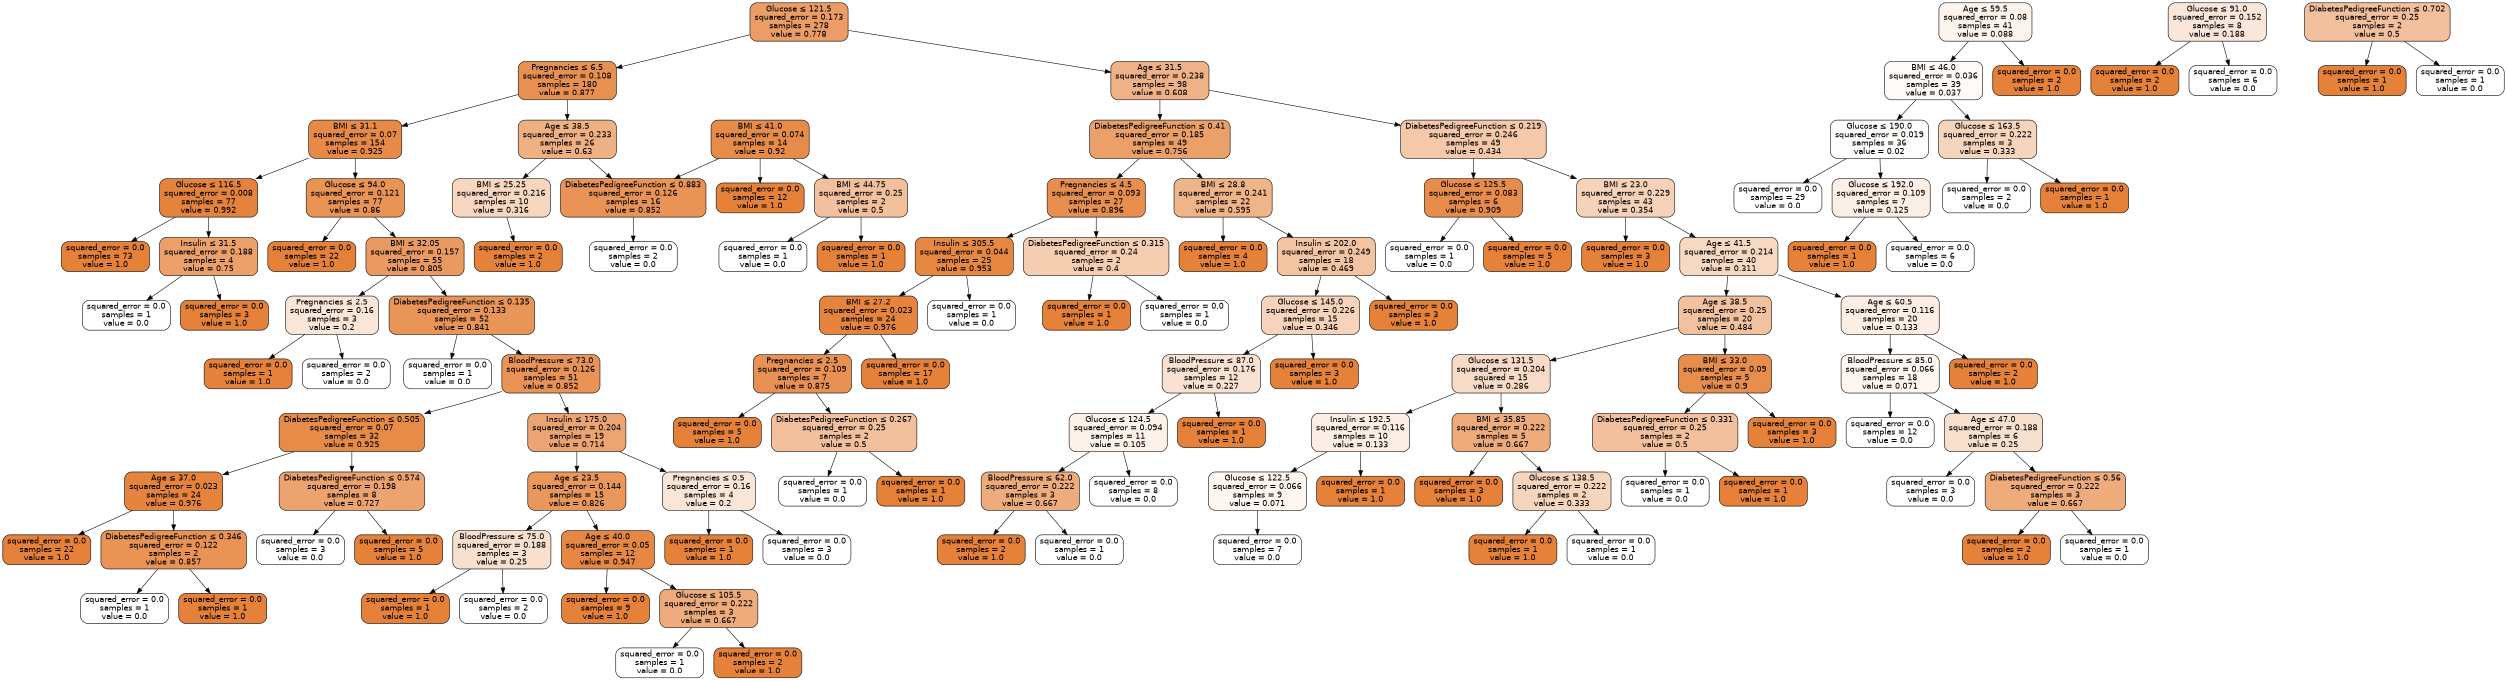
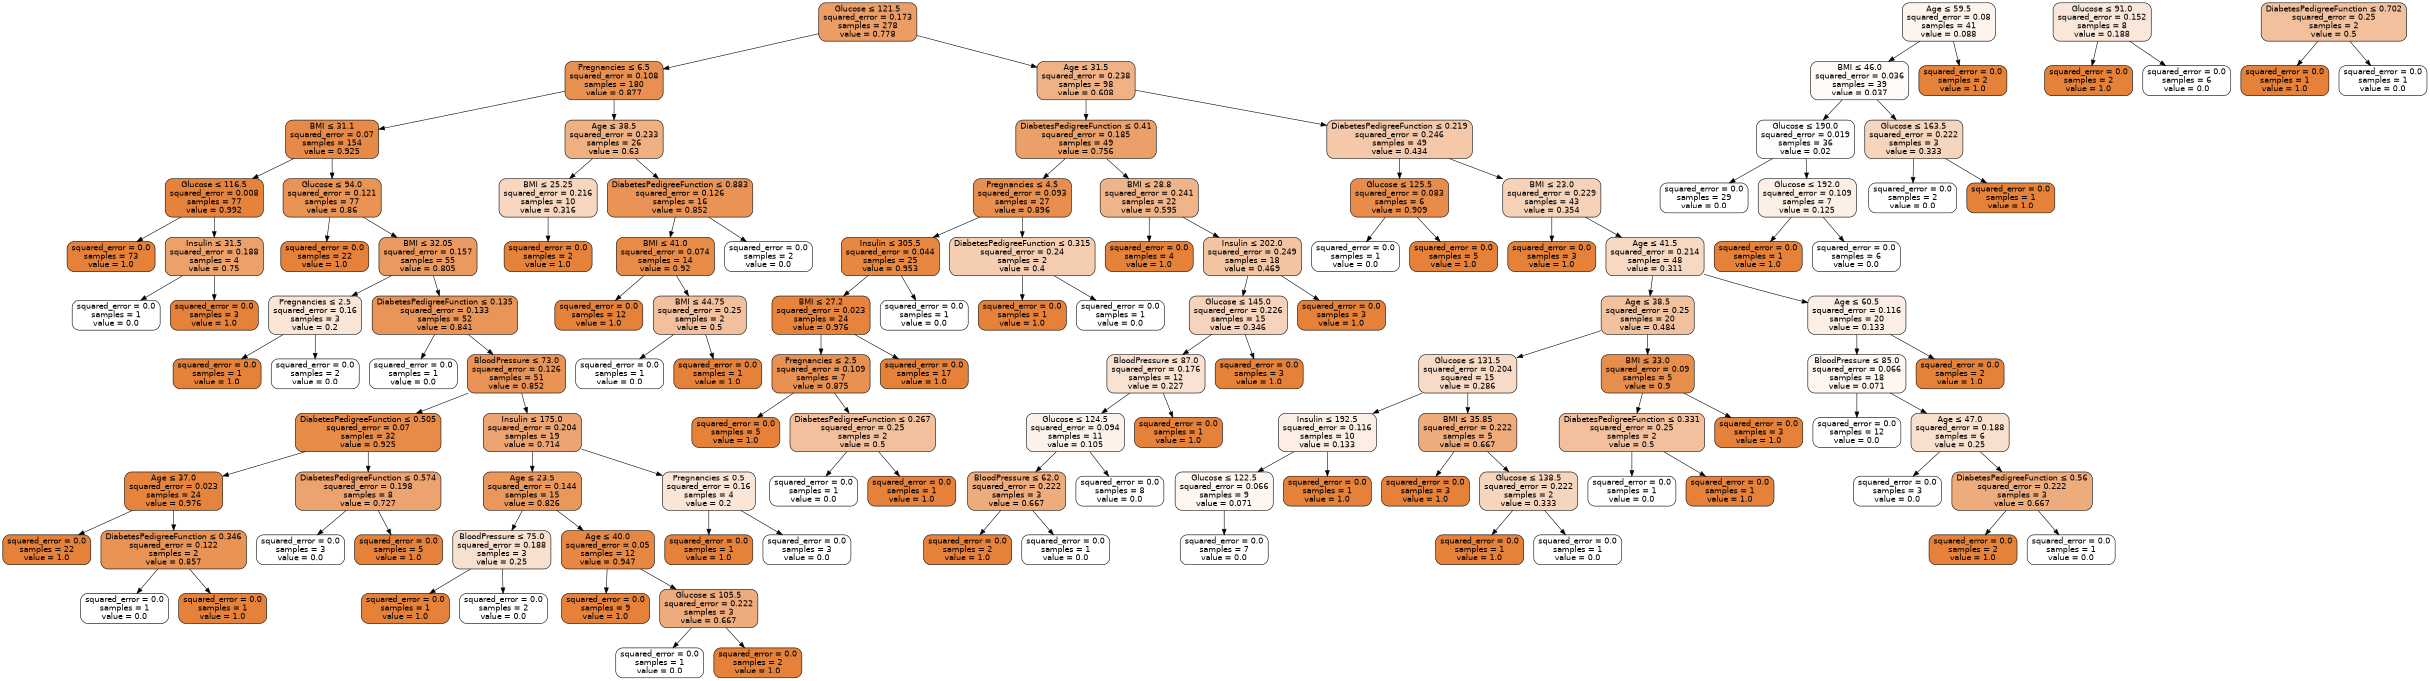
edge "BMI ≤ 41.0" -> "DiabetesPedigreeFunction ≤ 0.883": reversed
node "Age ≤ 41.5": text "samples = 40" -> "samples = 48"
